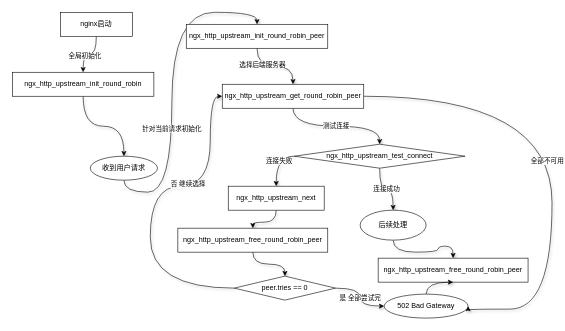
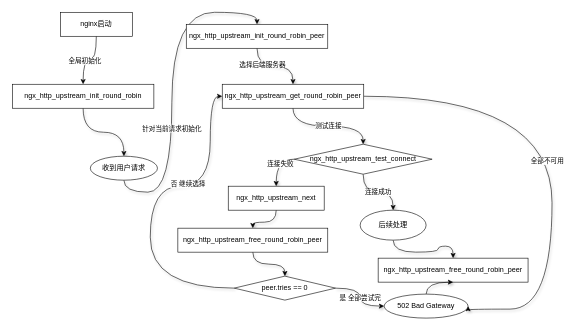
node "ngx_http_upstream_init_round_robin": moved (83, 84) -> (83, 96)
node "ngx_http_upstream_test_connect": size 171x24 -> 138x30
